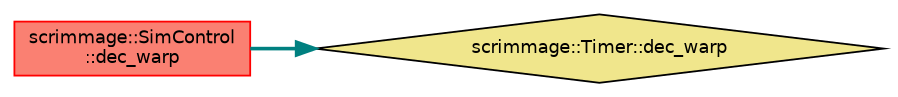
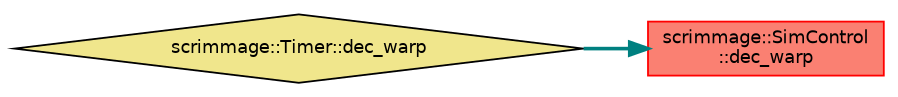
edge "scrimmage::SimControl ::dec_warp" -> "scrimmage::Timer::dec_warp": reversed
